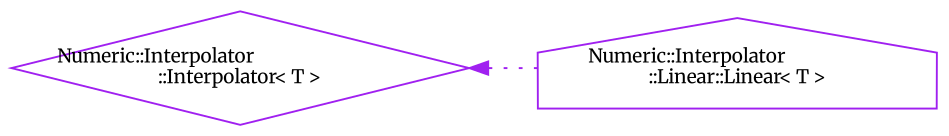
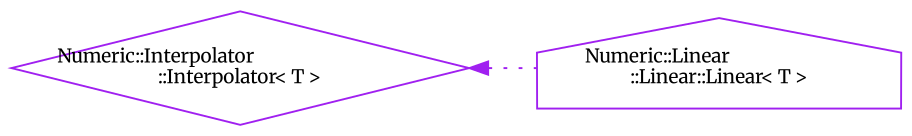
node "Numeric::Interpolator ::Linear::Linear< T >": label "Numeric::Interpolator ::Linear::Linear< T >" -> "Numeric::Linear ::Linear::Linear< T >"
